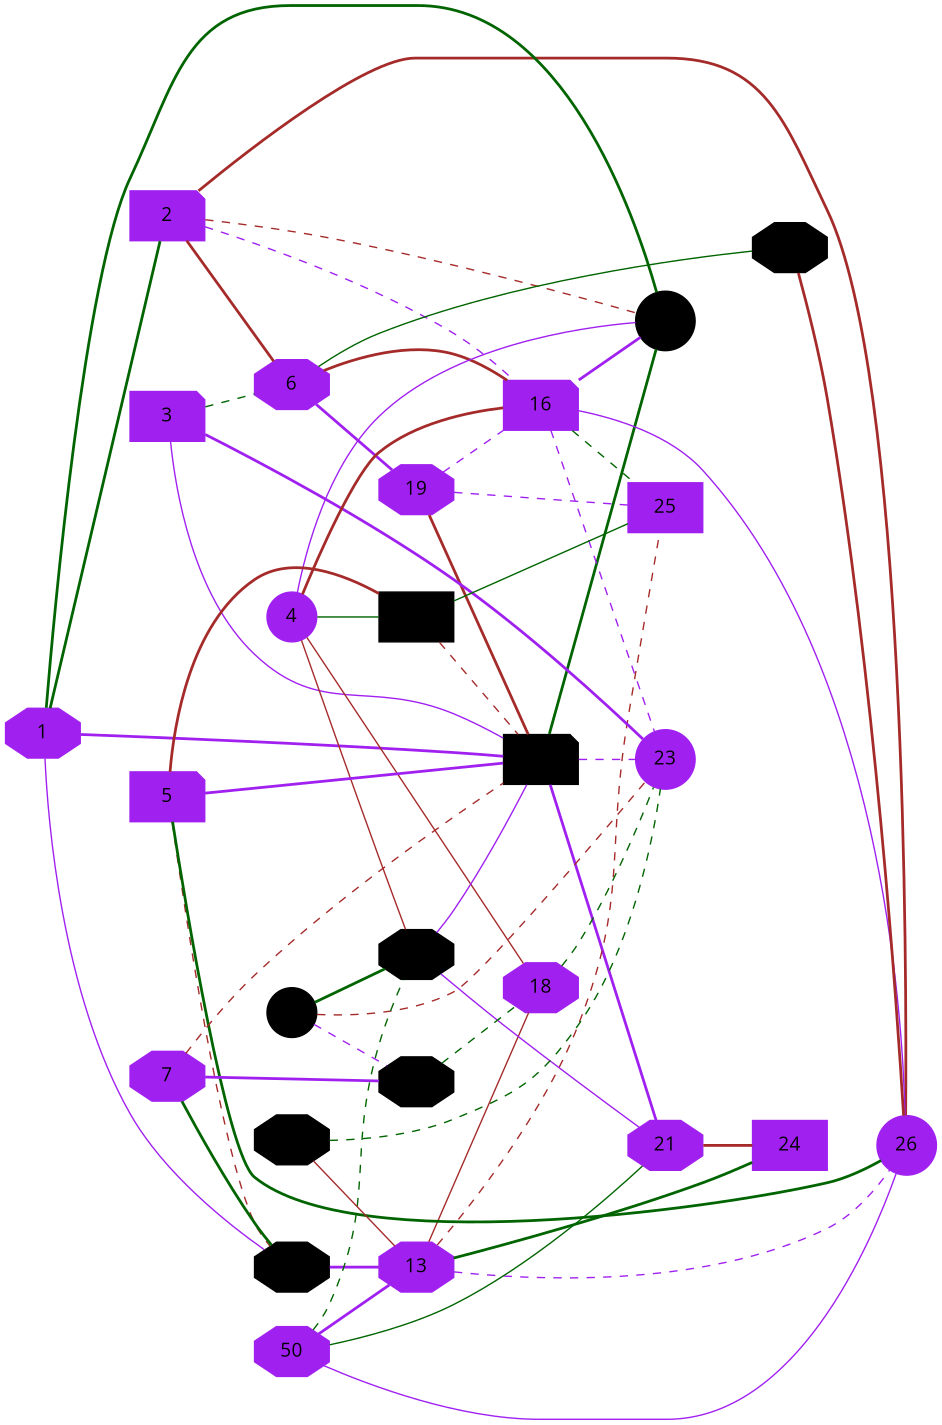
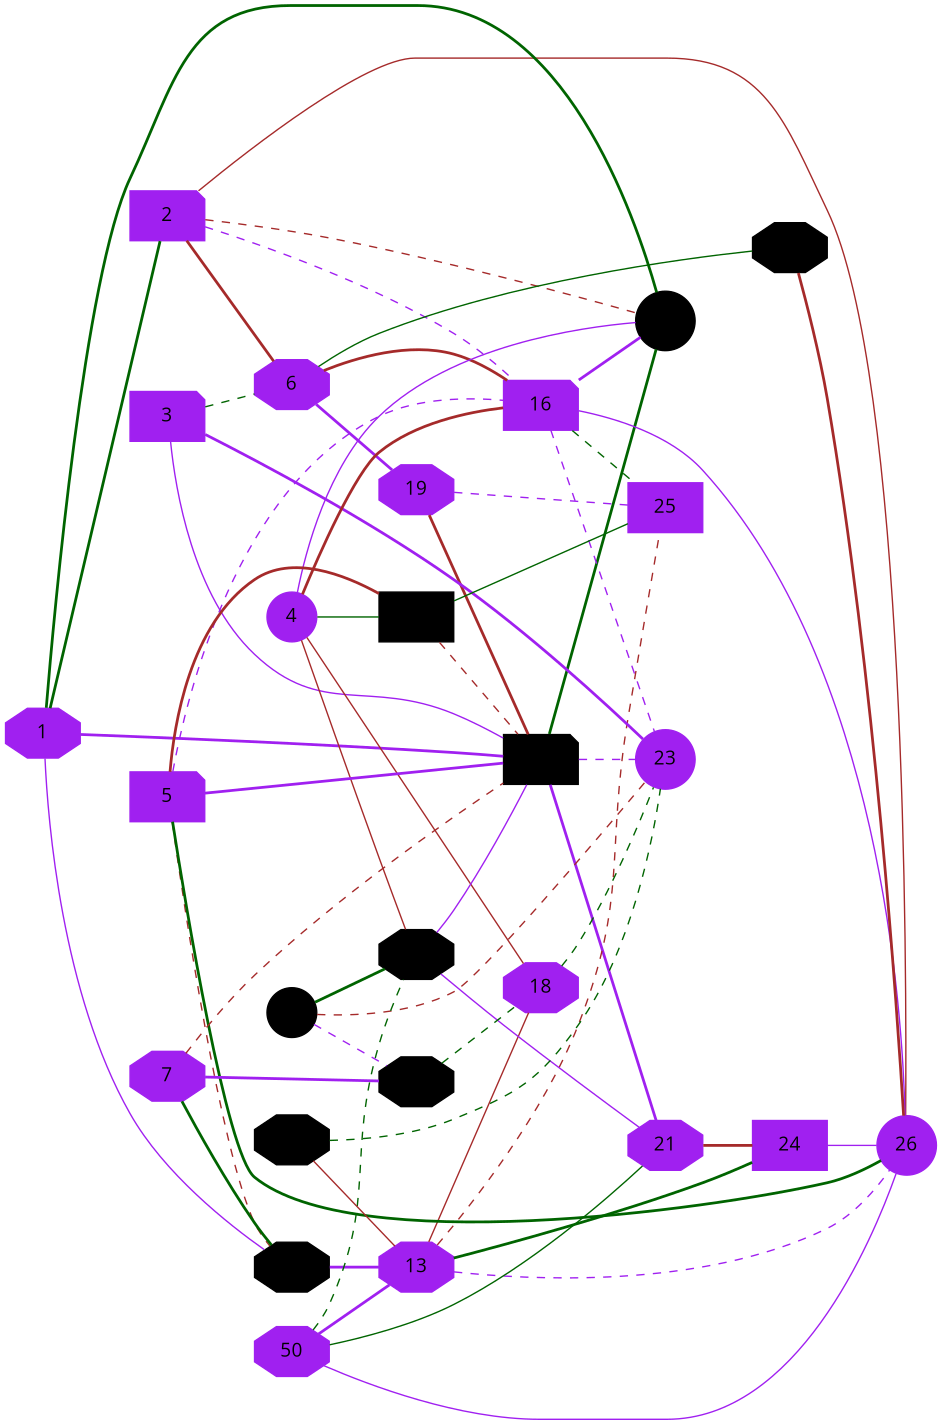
edge "2" -- "26": style bold -> solid
edge "16" -- "19": now "16" -- "5"
edge "24" -- "26": added
